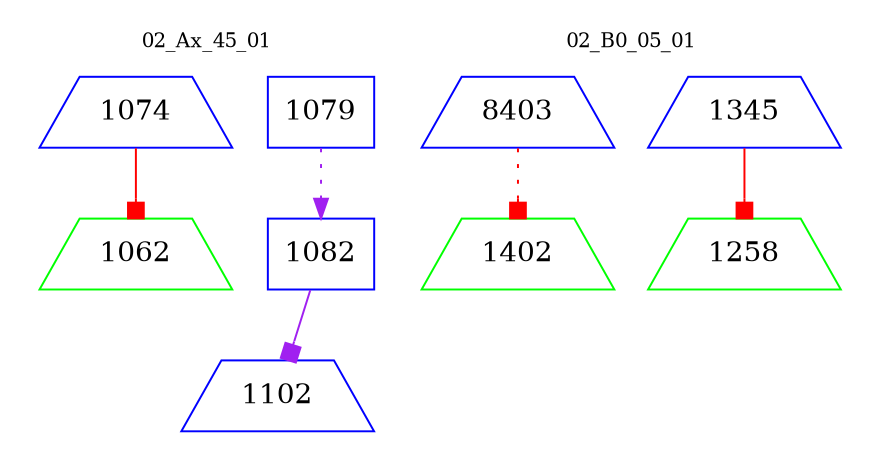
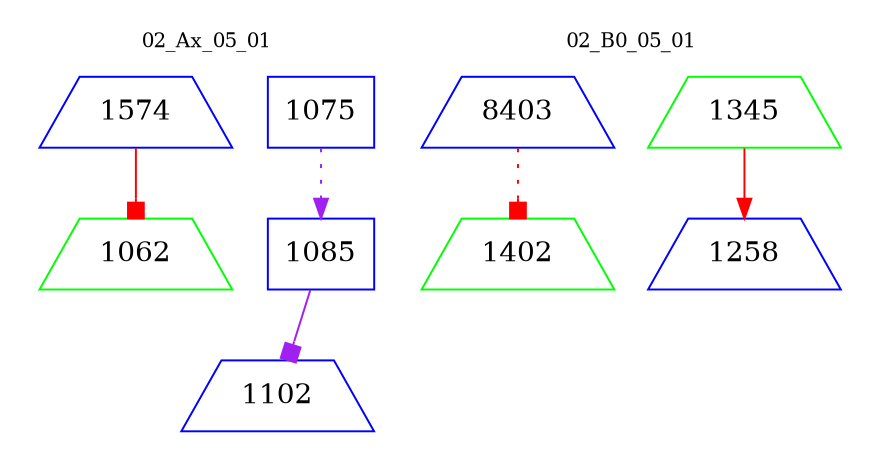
cluster "02_Ax_45_01": label "02_Ax_45_01" -> "02_Ax_05_01"
node "1074": label "1074" -> "1574"
node "1079": label "1079" -> "1075"
node "1345": color blue -> green
edge "1345" -> "1258": arrowhead box -> normal
node "1082": label "1082" -> "1085"
node "1258": color green -> blue
